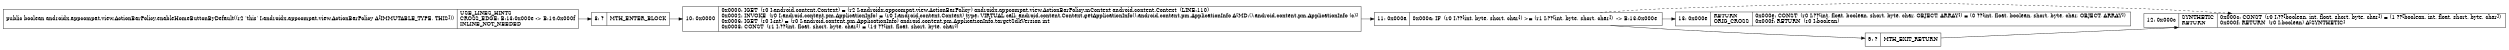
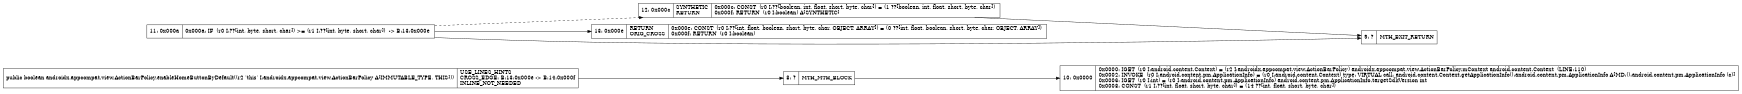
node "8: ?": text "MTH_ENTER_BLOCK" -> "MTH_MTH_BLOCK"
edge "10: 0x0000" -> "11: 0x000a": removed
edge "9: ?" -> "12: 0x000c": reversed
